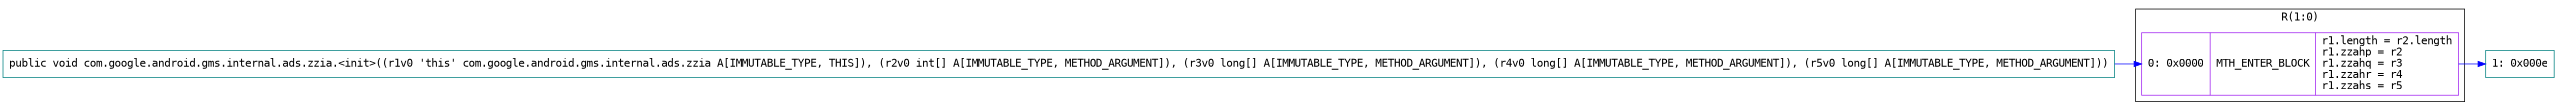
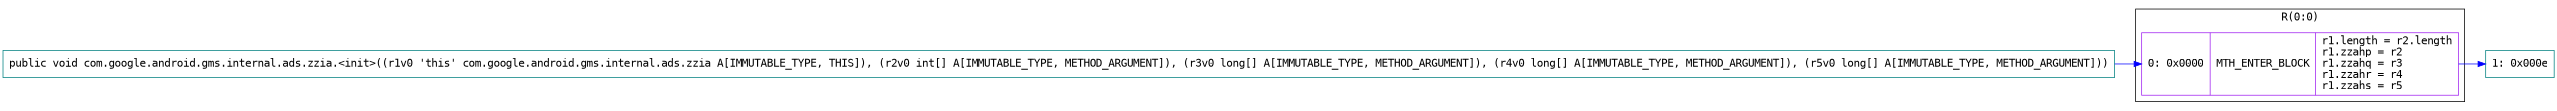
cluster "R(1:0)": label "R(1:0)" -> "R(0:0)"
